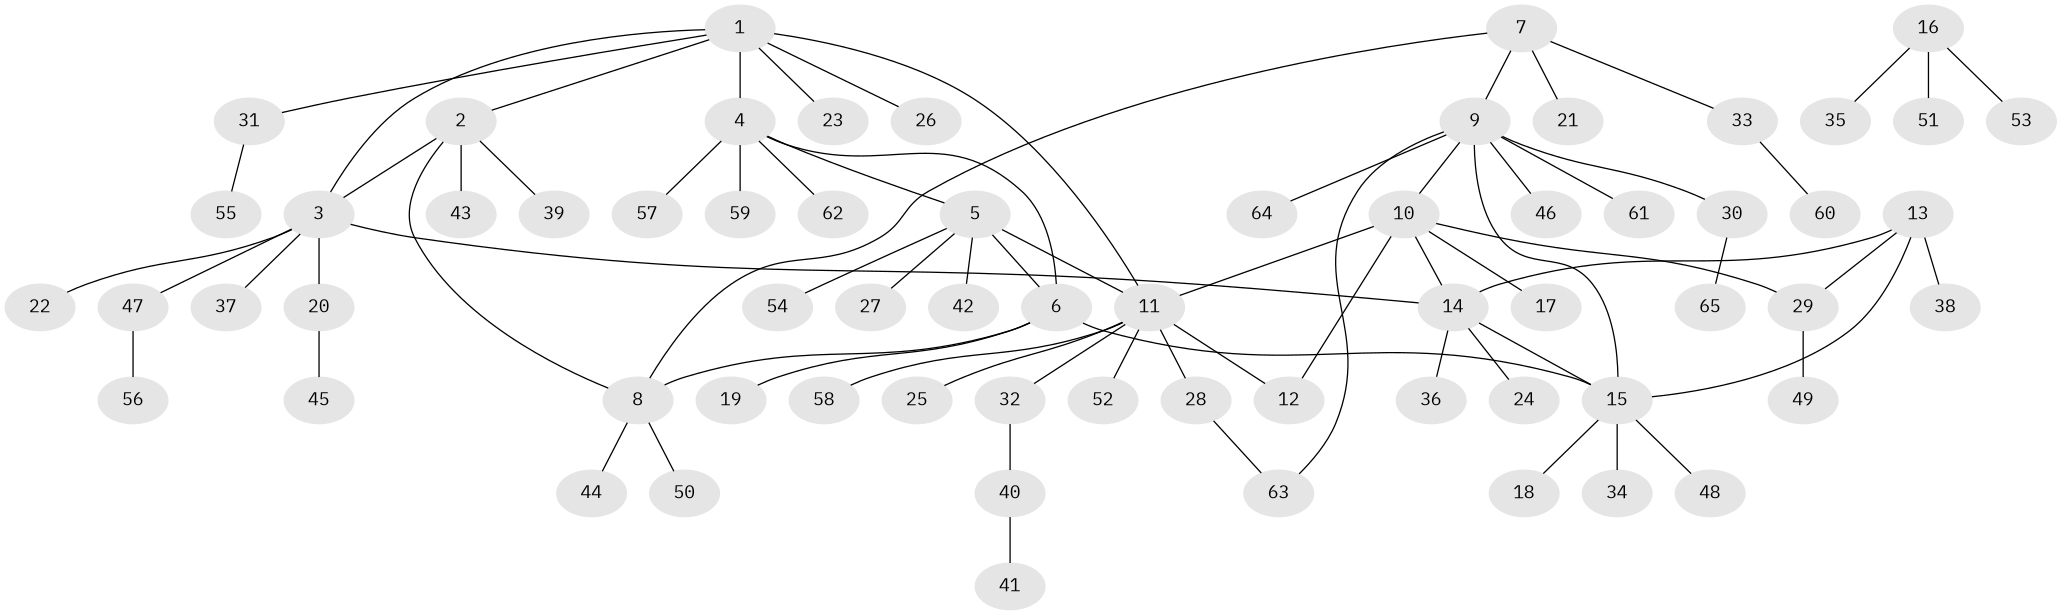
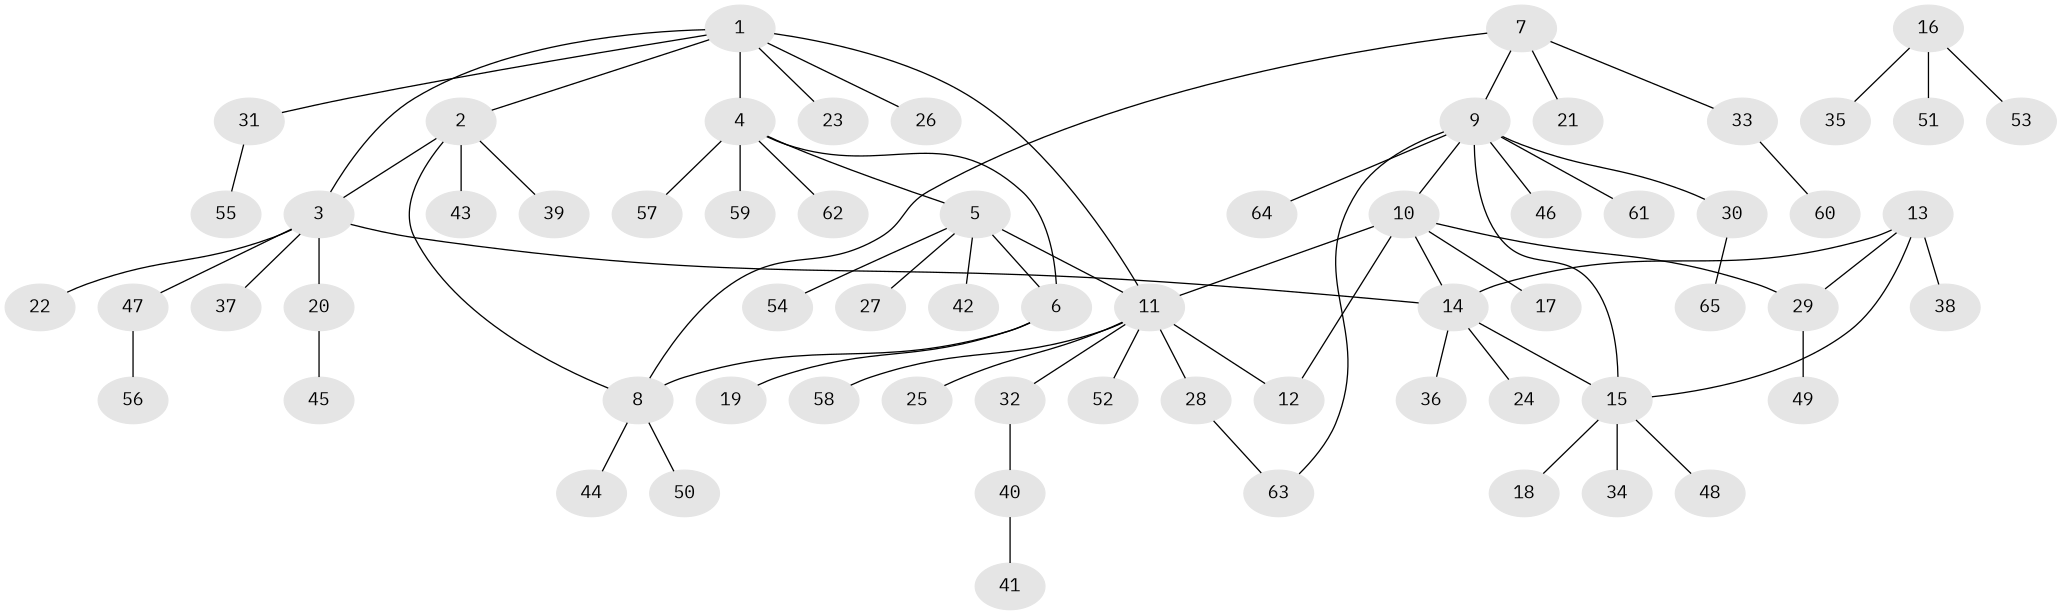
edge "6" -- "15": removed
